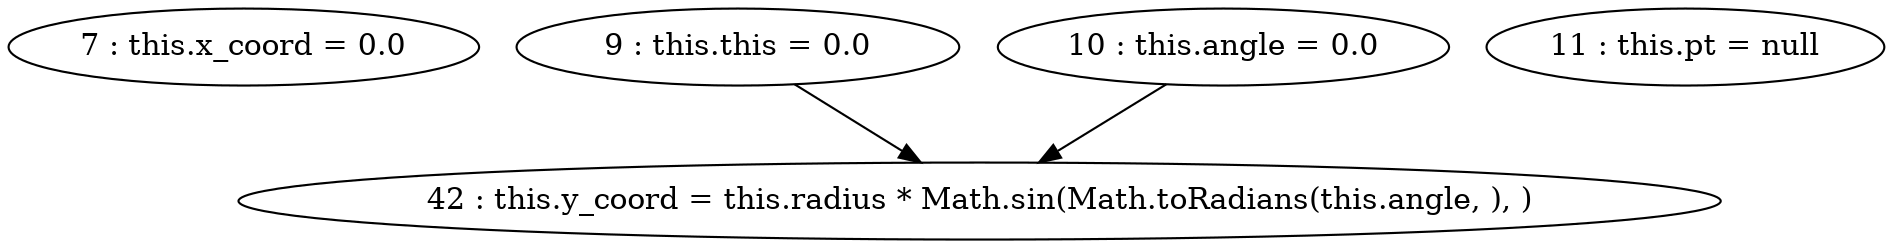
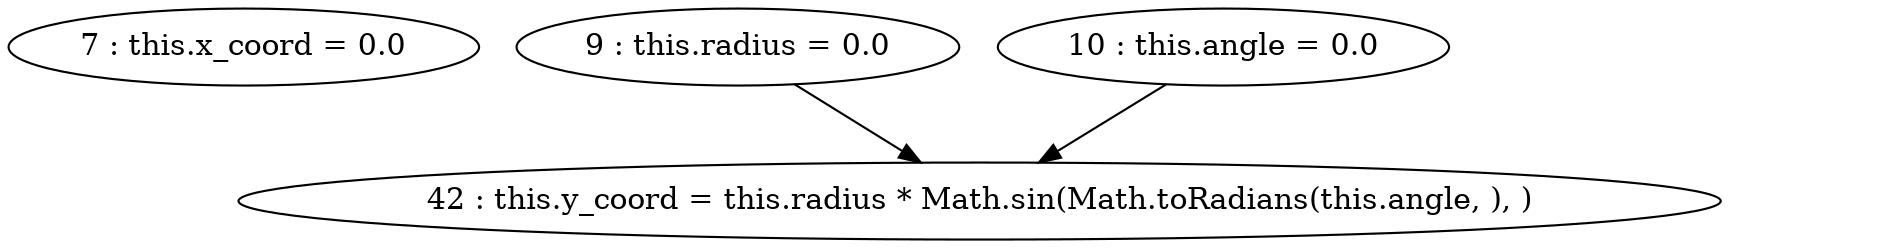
node "9 : this.this = 0.0": label "9 : this.this = 0.0" -> "9 : this.radius = 0.0"
node "11 : this.pt = null": removed
